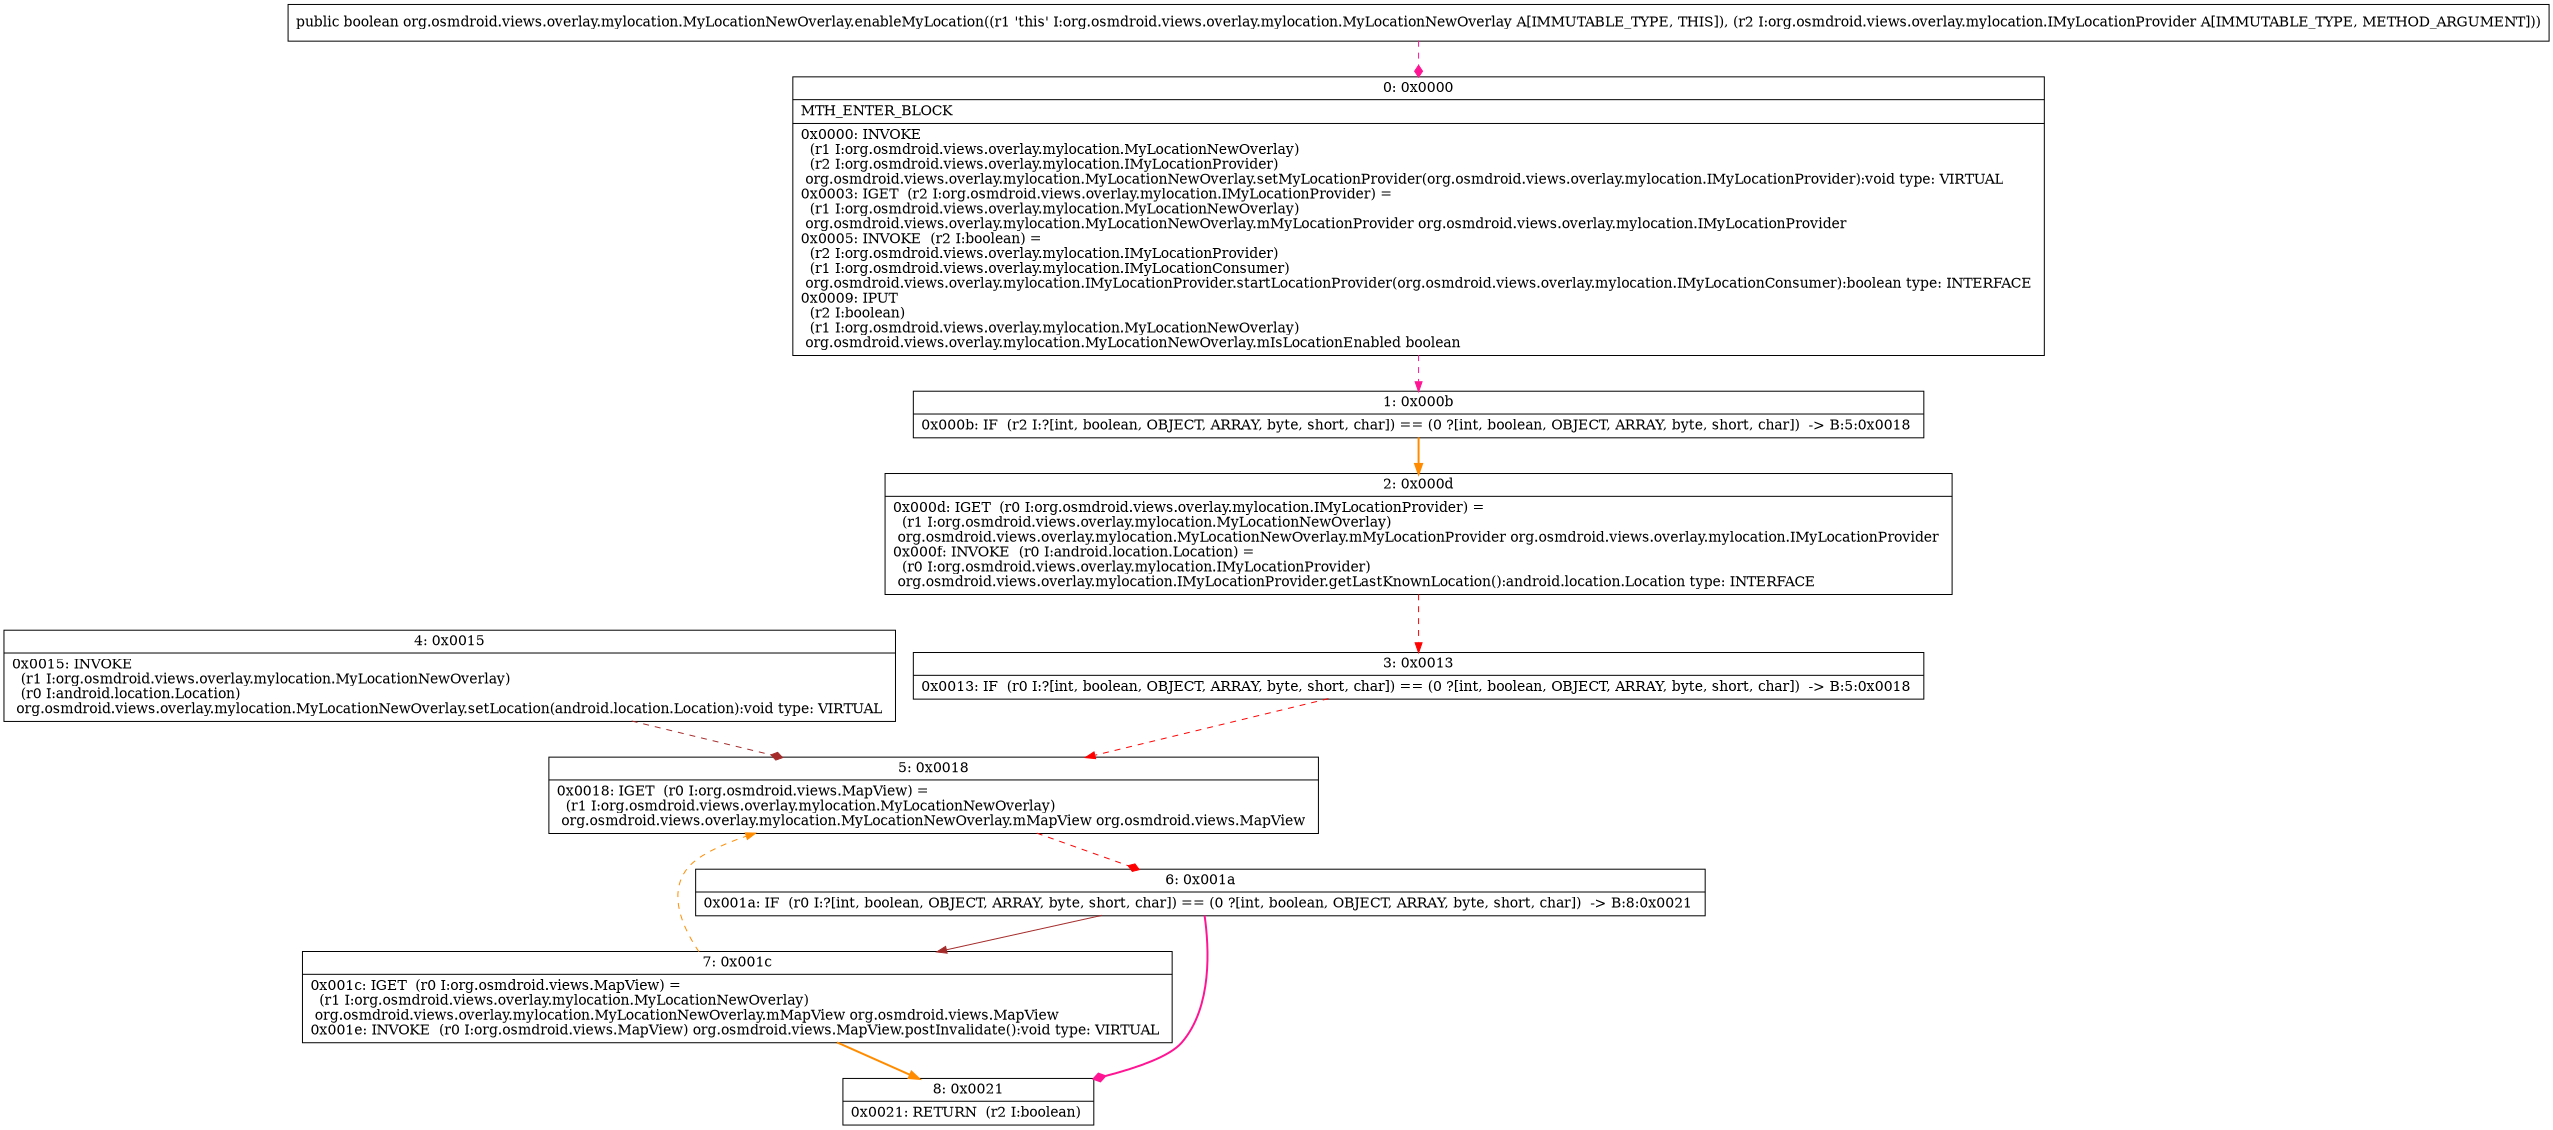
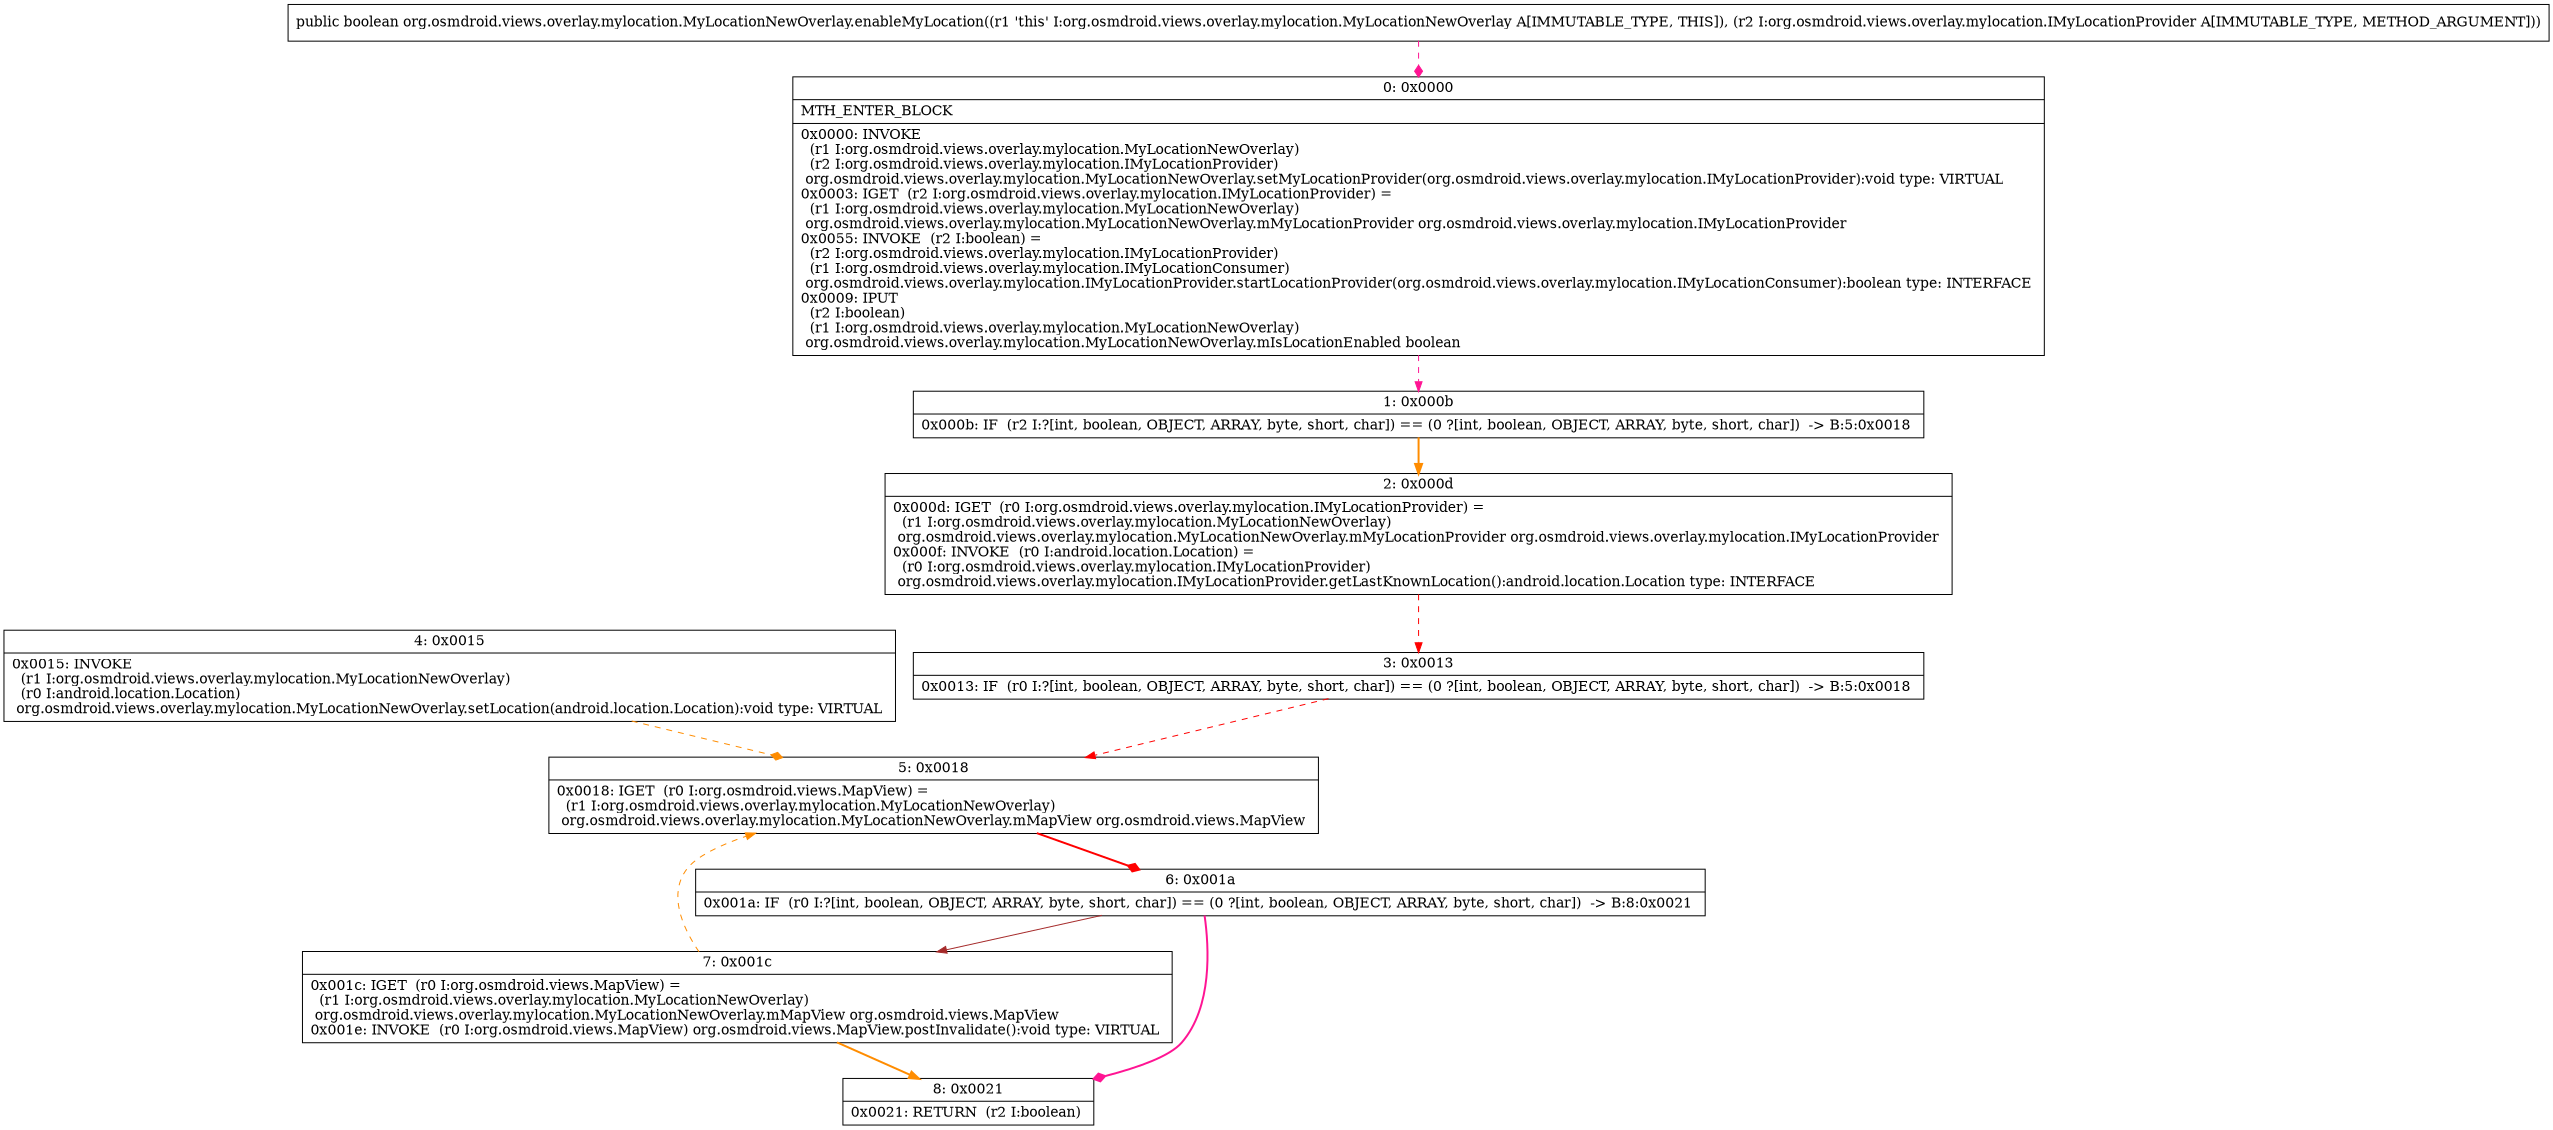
node "0: 0x0000": text "0x0005: INVOKE  (r2 I:boolean) =" -> "0x0055: INVOKE  (r2 I:boolean) ="
edge "4: 0x0015" -> "5: 0x0018": color brown -> darkorange
edge "5: 0x0018" -> "6: 0x001a": style dashed -> bold
